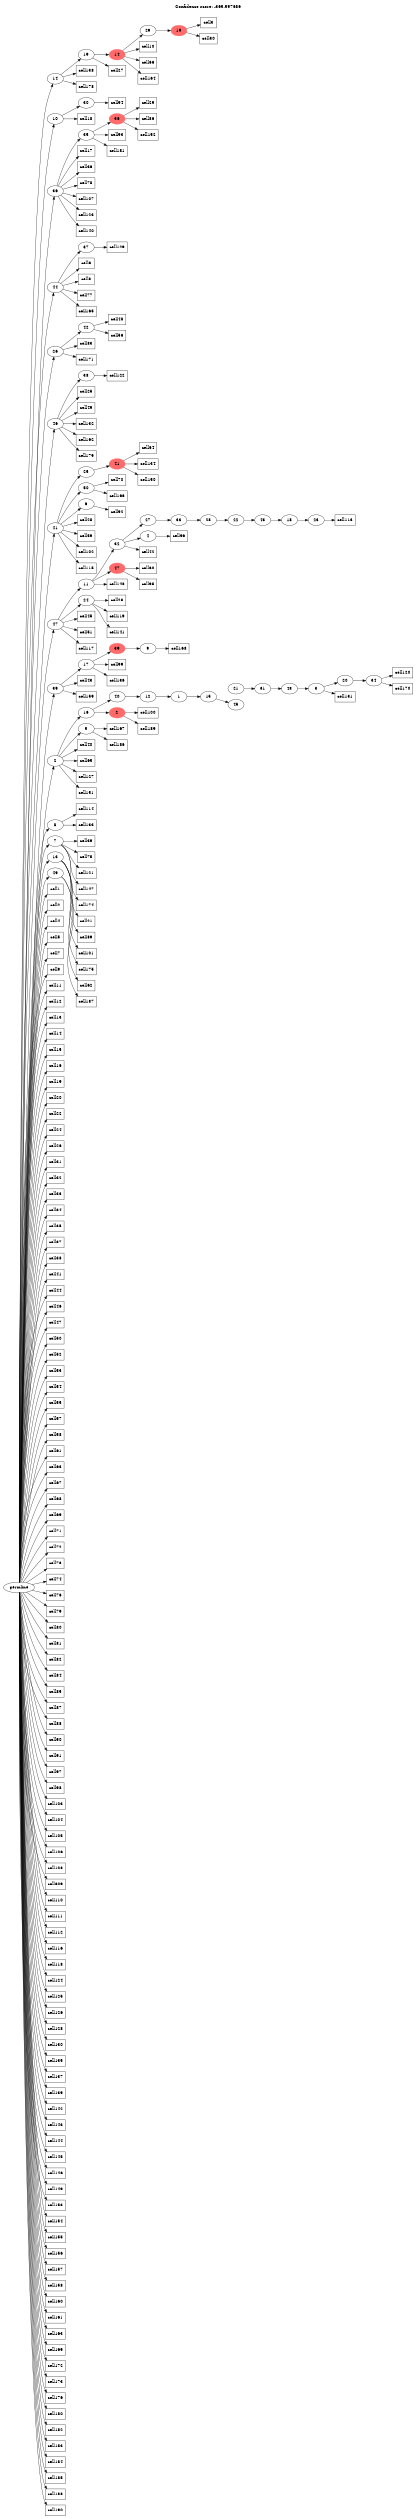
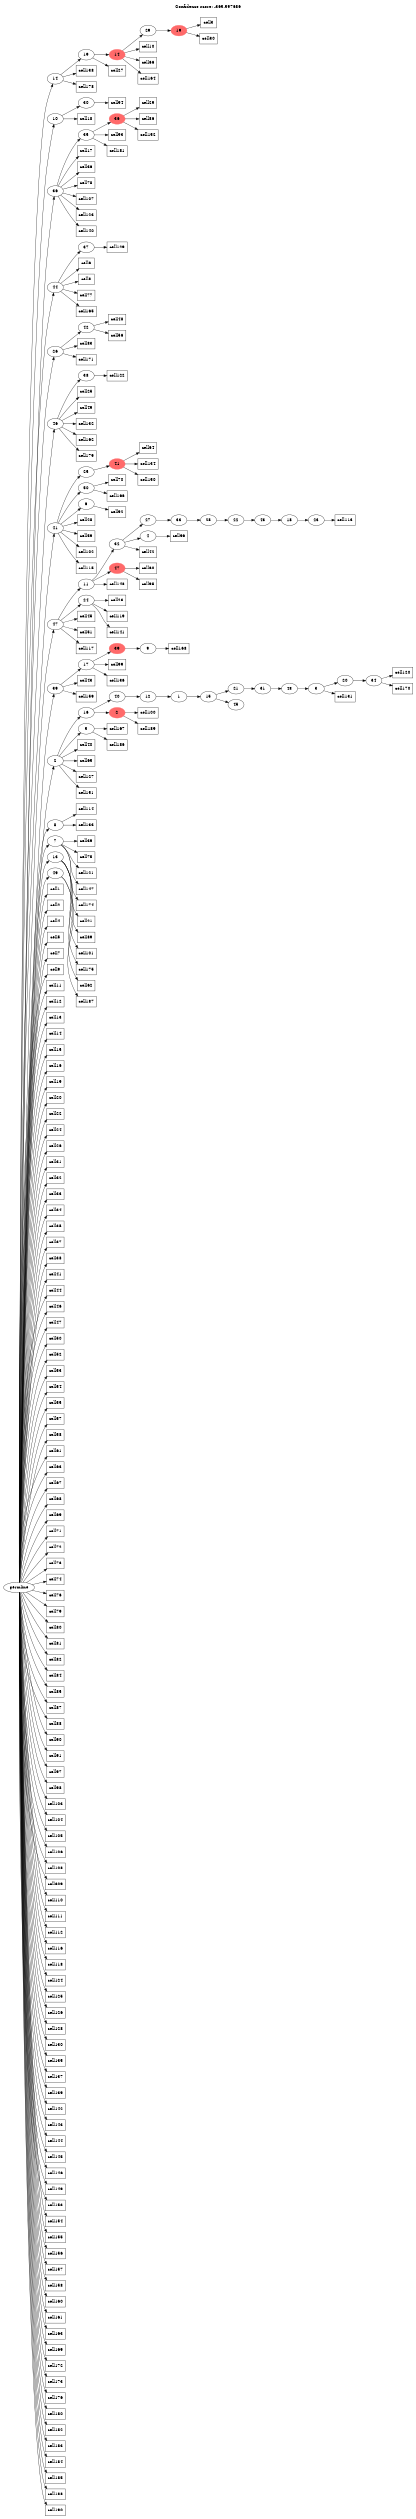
edge "15" -> "21": added
